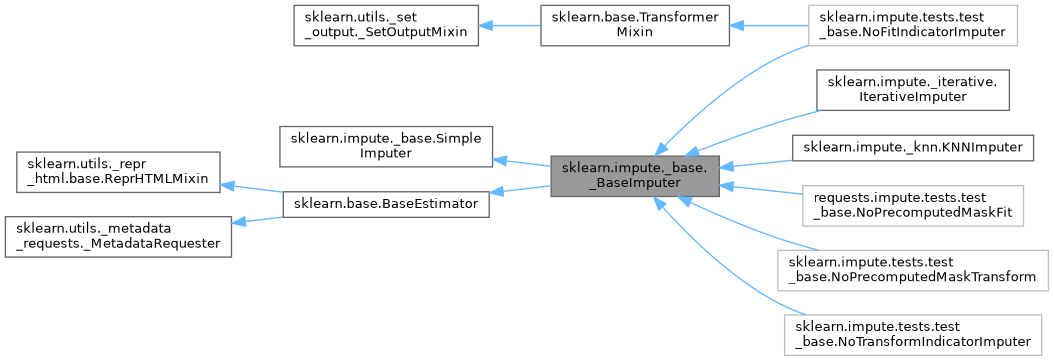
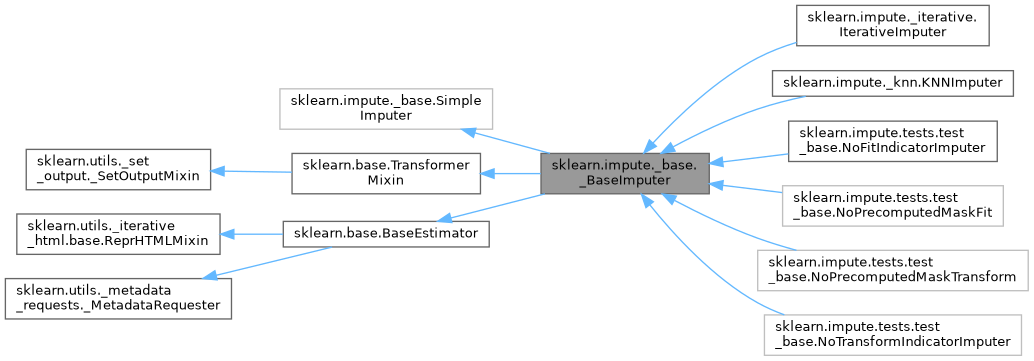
edge "sklearn.impute.tests.test _base.NoFitIndicatorImputer" -> "sklearn.base.Transformer Mixin": now "sklearn.impute._base. _BaseImputer" -> "sklearn.base.Transformer Mixin"
node "sklearn.impute.tests.test _base.NoFitIndicatorImputer": color grey75 -> gray40
node "sklearn.impute._base.Simple Imputer": color gray40 -> grey75
node "sklearn.utils._repr _html.base.ReprHTMLMixin": label "sklearn.utils._repr _html.base.ReprHTMLMixin" -> "sklearn.utils._iterative _html.base.ReprHTMLMixin"
node "requests.impute.tests.test _base.NoPrecomputedMaskFit": label "requests.impute.tests.test _base.NoPrecomputedMaskFit" -> "sklearn.impute.tests.test _base.NoPrecomputedMaskFit"
